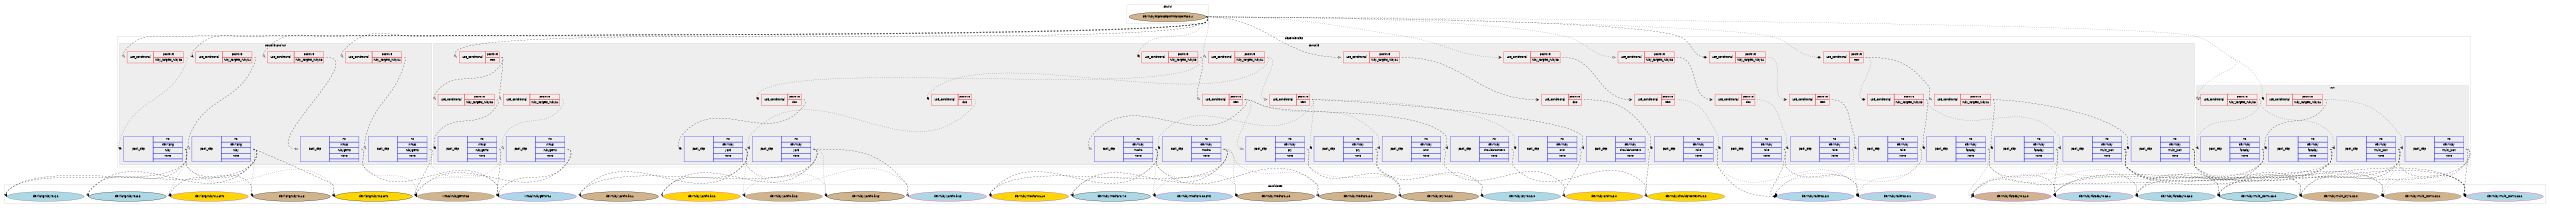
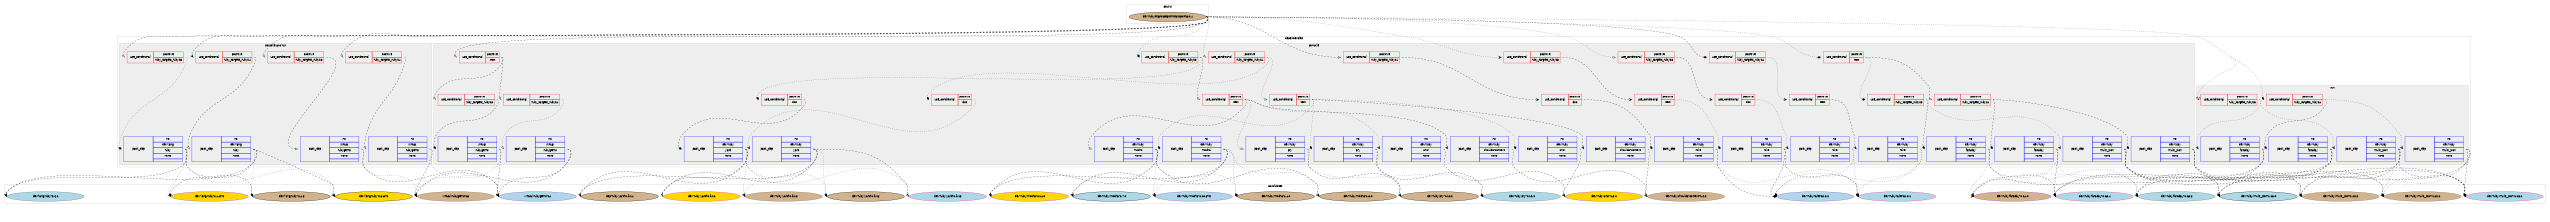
node "dev-lang/ruby-2.5.3": removed
node "dev-ruby/yard-0.9.14": label "dev-ruby/yard-0.9.14" -> "dep-ruby/yard-0.9.14"
node "dev-ruby/shoulda-context-1.2.2": fillcolor gold -> tan
node "dev-ruby/multi_pry-1.12.2": label "dev-ruby/multi_pry-1.12.2" -> "dev-ruby/multi_json-1.12.2"
